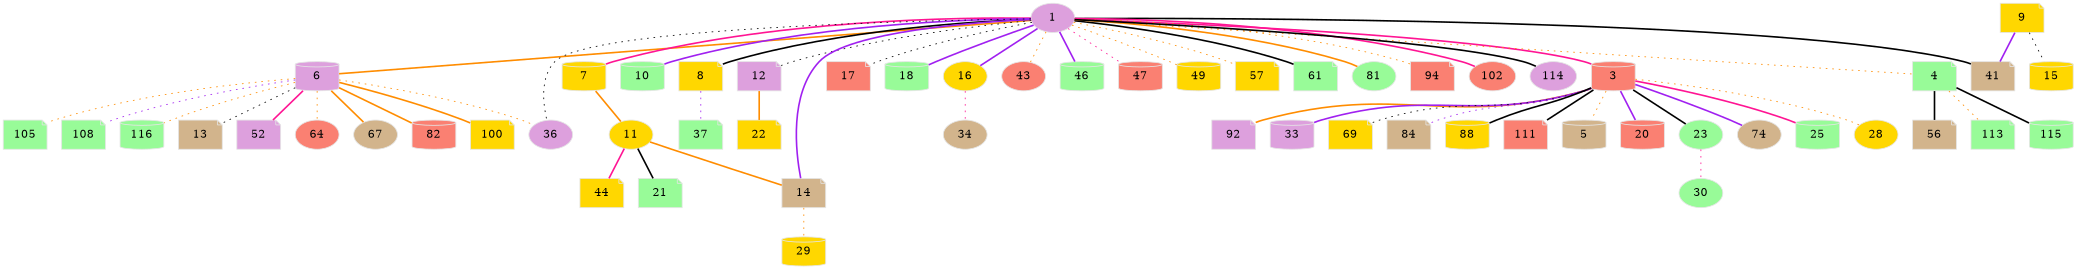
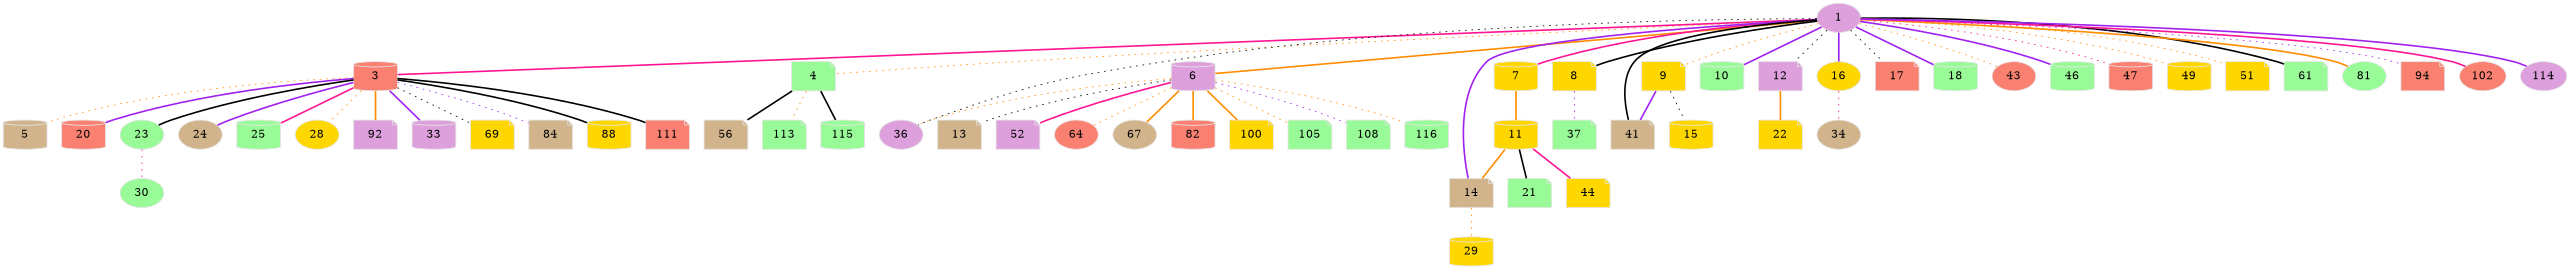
edge "1" -- "114": color black -> purple
edge "1" -- "94": color darkorange -> purple
edge "1" -- "9": added
node "57": label "57" -> "51"
node "11": shape ellipse -> cylinder
node "74": label "74" -> "24"
